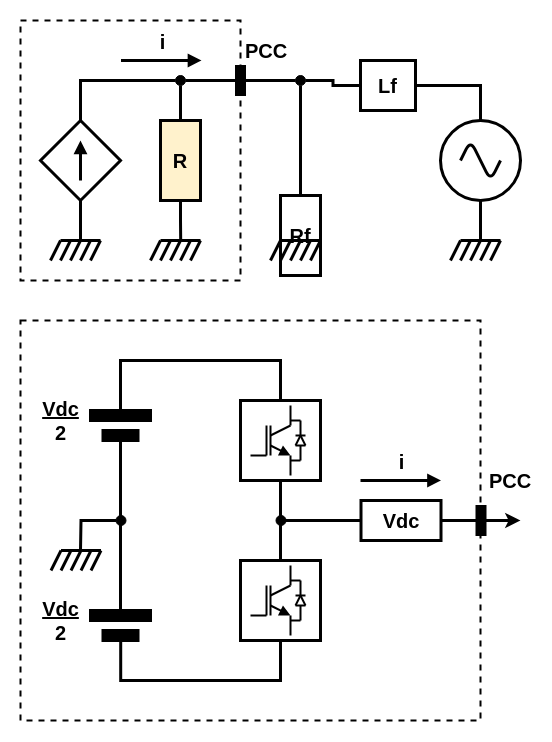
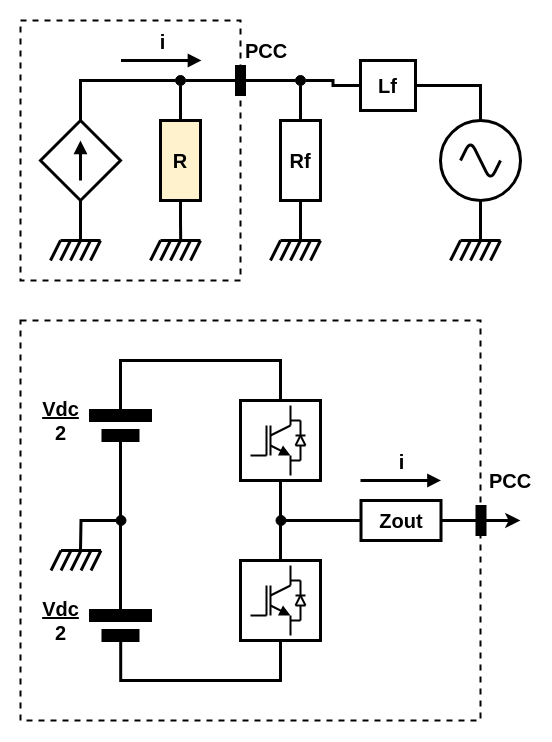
node "Rf": moved (301, 236) -> (301, 161)
node "Vdc": label "Vdc" -> "Zout"
